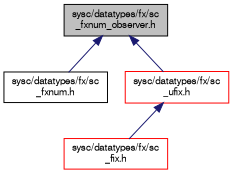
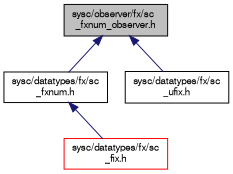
node "sysc/datatypes/fx/sc _fxnum_observer.h": label "sysc/datatypes/fx/sc _fxnum_observer.h" -> "sysc/observer/fx/sc _fxnum_observer.h"
node "sysc/datatypes/fx/sc _ufix.h": color red -> black
edge "sysc/datatypes/fx/sc _fix.h" -> "sysc/datatypes/fx/sc _ufix.h": now "sysc/datatypes/fx/sc _fix.h" -> "sysc/datatypes/fx/sc _fxnum.h"
